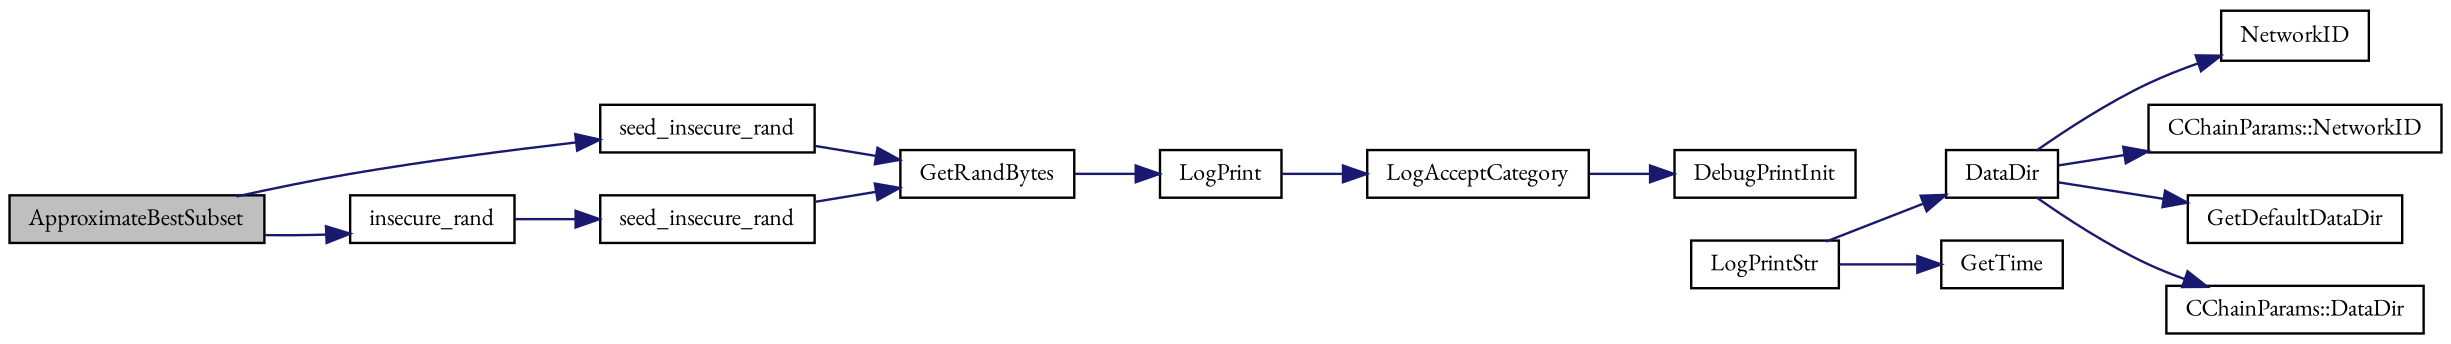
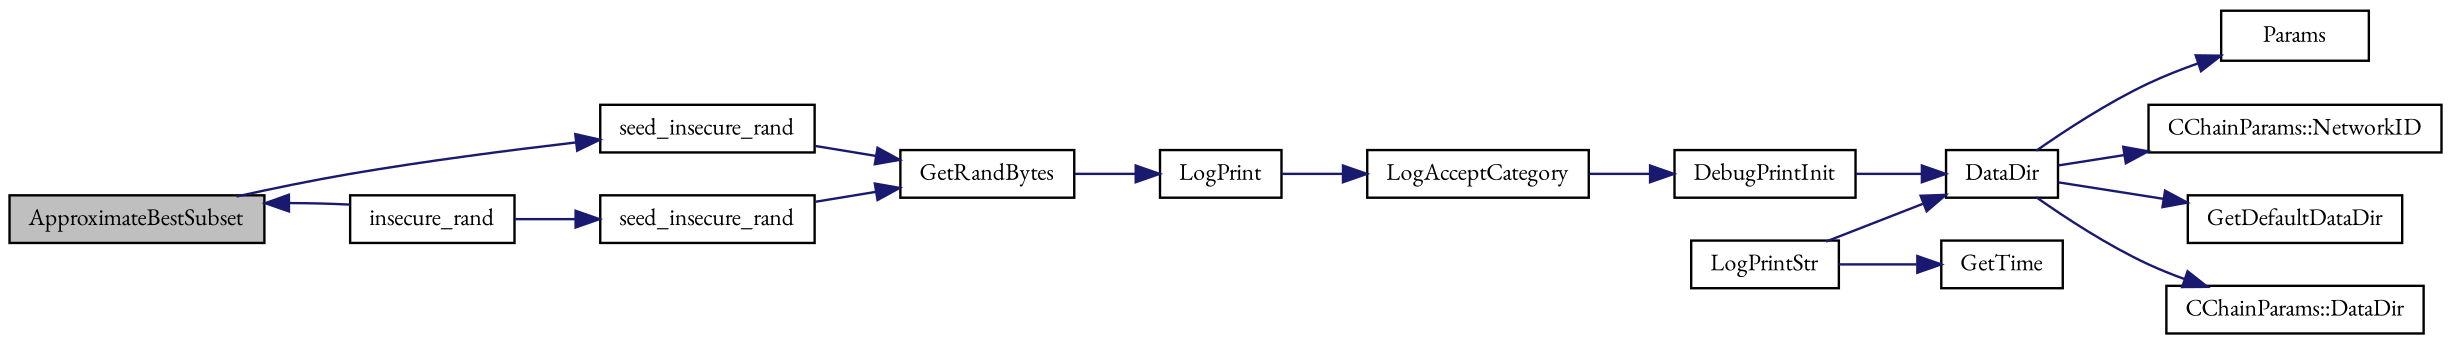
node "NetworkID": label "NetworkID" -> "Params"
edge "DebugPrintInit" -> "DataDir": added
edge "ApproximateBestSubset" -> "insecure_rand": reversed
